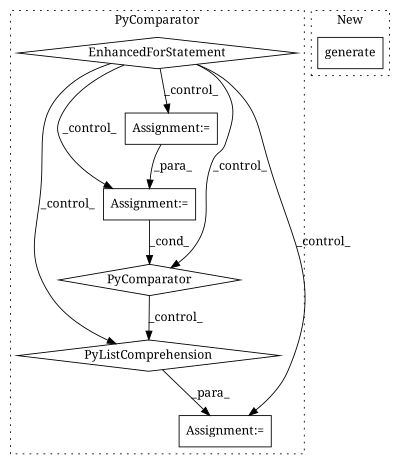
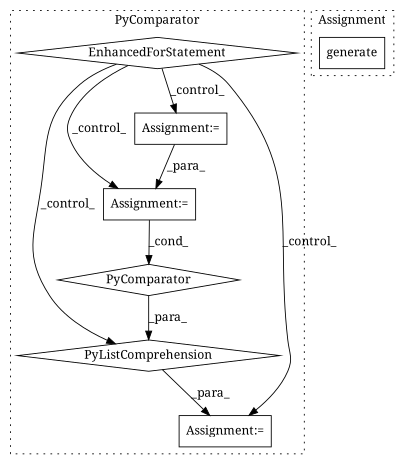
cluster "New": label "New" -> "Assignment"
edge "EnhancedForStatement" -> "PyComparator": removed, label "_control_"
edge "PyComparator" -> "PyListComprehension": label "_control_" -> "_para_"
